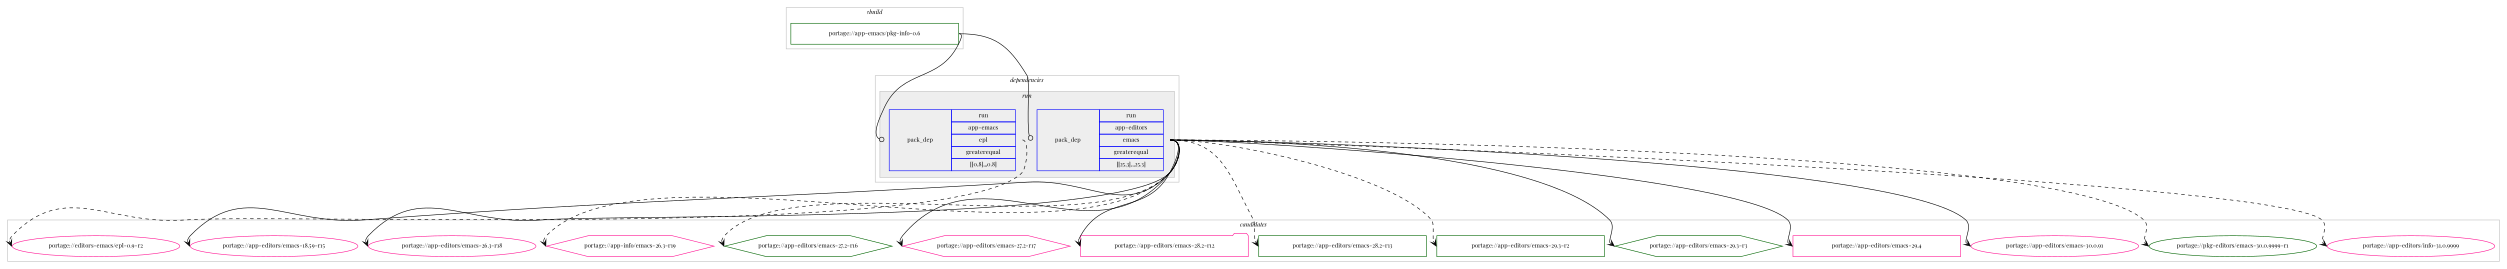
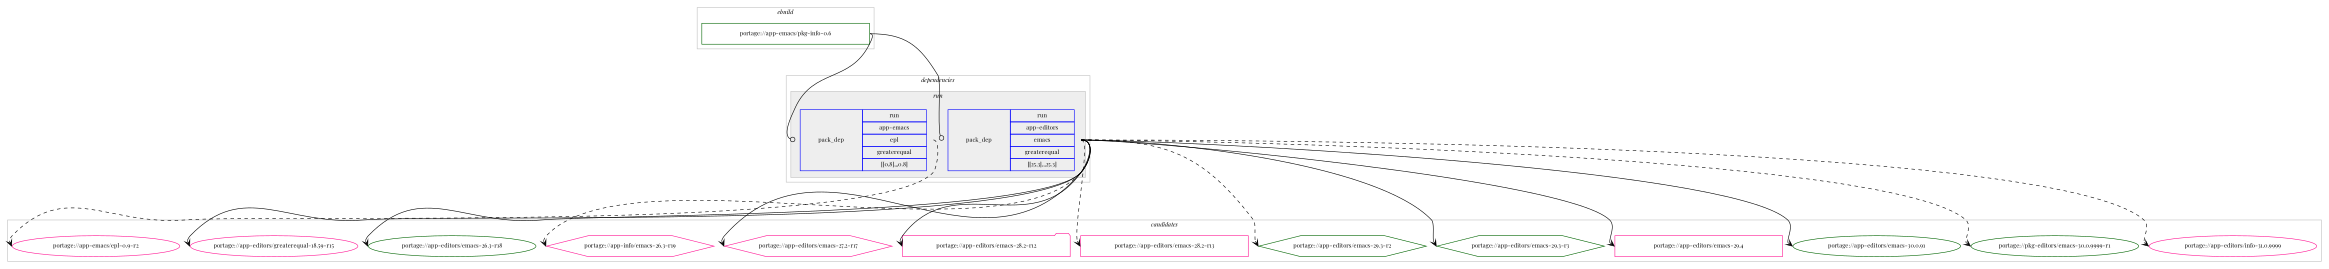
node "portage://editors-emacs/epl-0.9-r2": label "portage://editors-emacs/epl-0.9-r2" -> "portage://app-emacs/epl-0.9-r2"
node "portage://app-editors/emacs-18.59-r15": label "portage://app-editors/emacs-18.59-r15" -> "portage://app-editors/greaterequal-18.59-r15"
node "portage://app-editors/emacs-26.3-r18": color deeppink -> darkgreen
node "portage://app-editors/emacs-27.2-r16": removed
node "portage://app-editors/emacs-28.2-r13": color darkgreen -> deeppink
node "portage://app-editors/emacs-29.3-r2": shape box -> hexagon
node "portage://app-editors/emacs-30.0.91": color deeppink -> darkgreen
